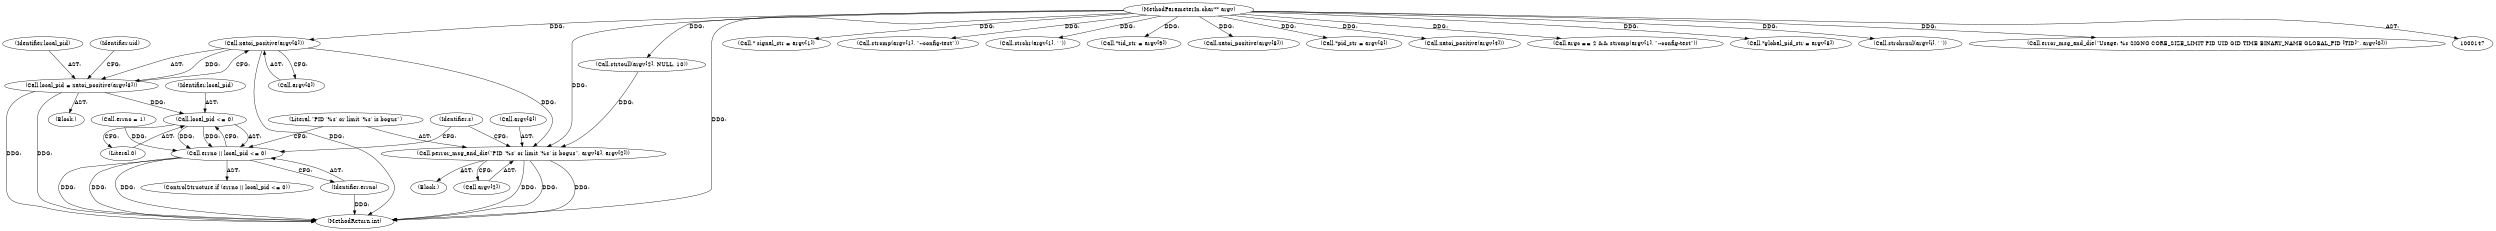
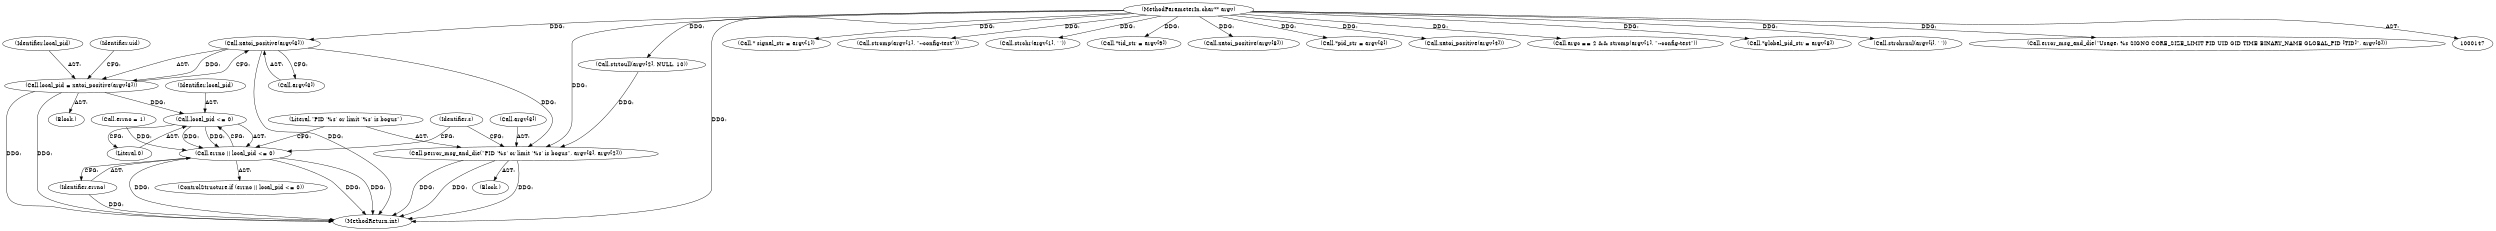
node "(Call,argv[2])": removed
